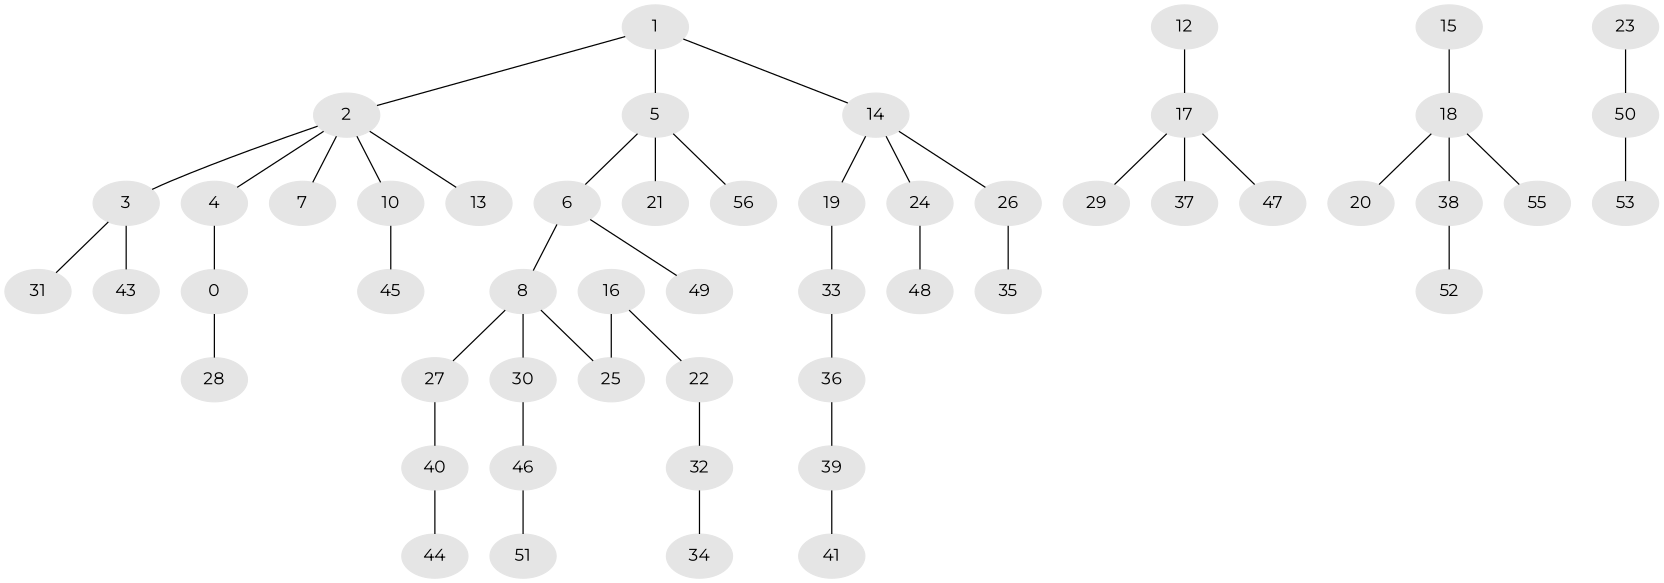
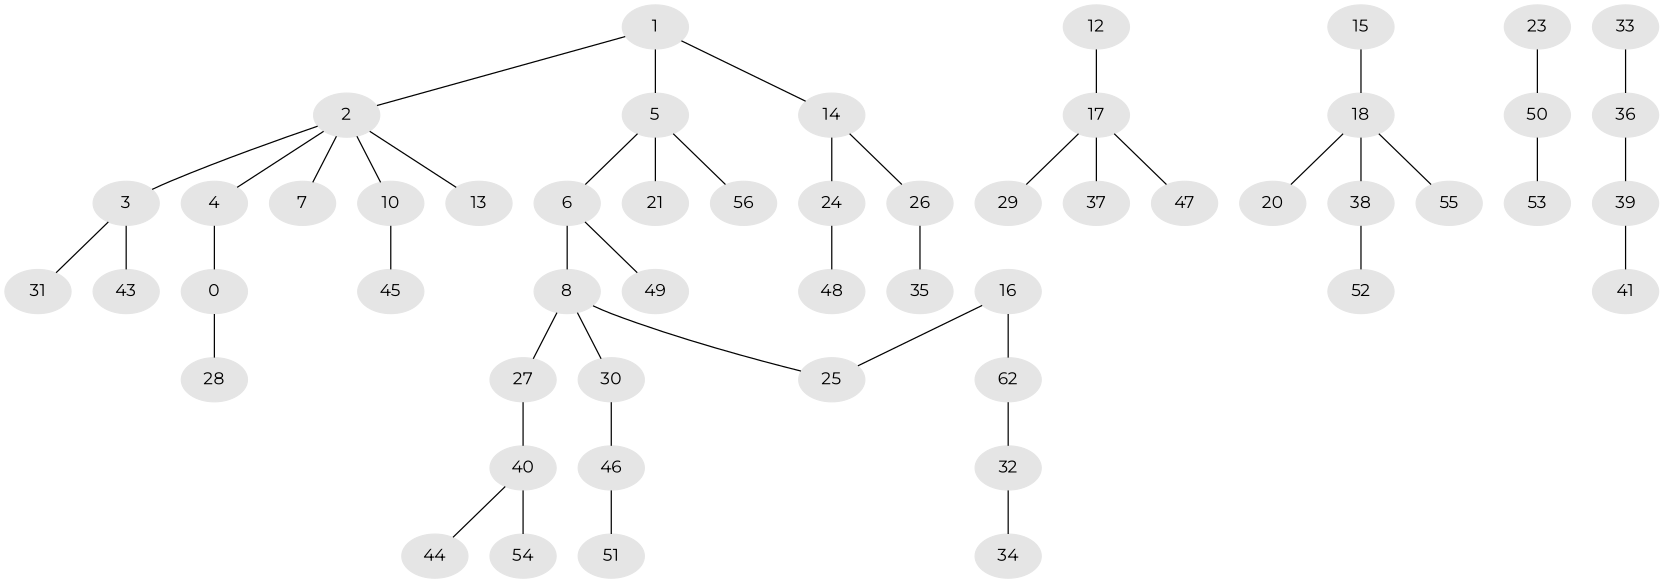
node "19": removed
node "22": label "22" -> "62"
node "54": added
